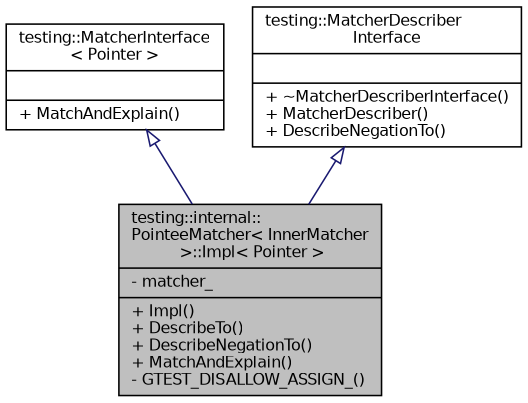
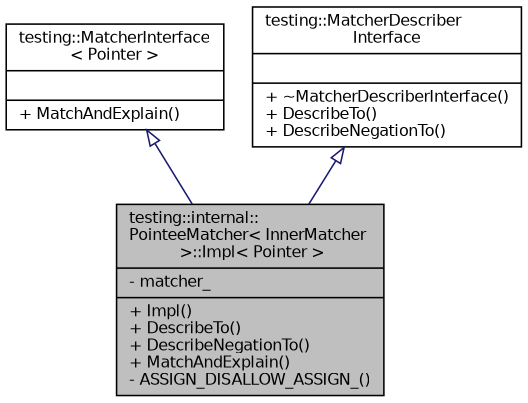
node "testing::MatcherDescriber": text "+ MatcherDescriber()" -> "+ DescribeTo()"
node "testing::internal::": text "- GTEST_DISALLOW_ASSIGN_()" -> "- ASSIGN_DISALLOW_ASSIGN_()"
